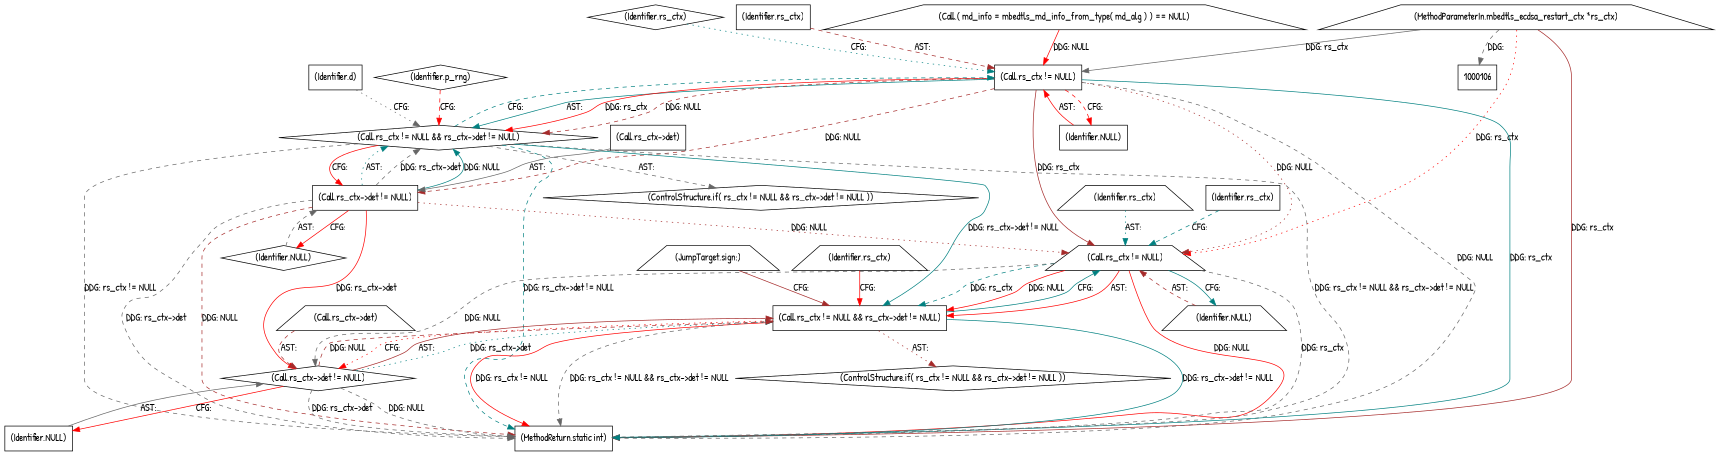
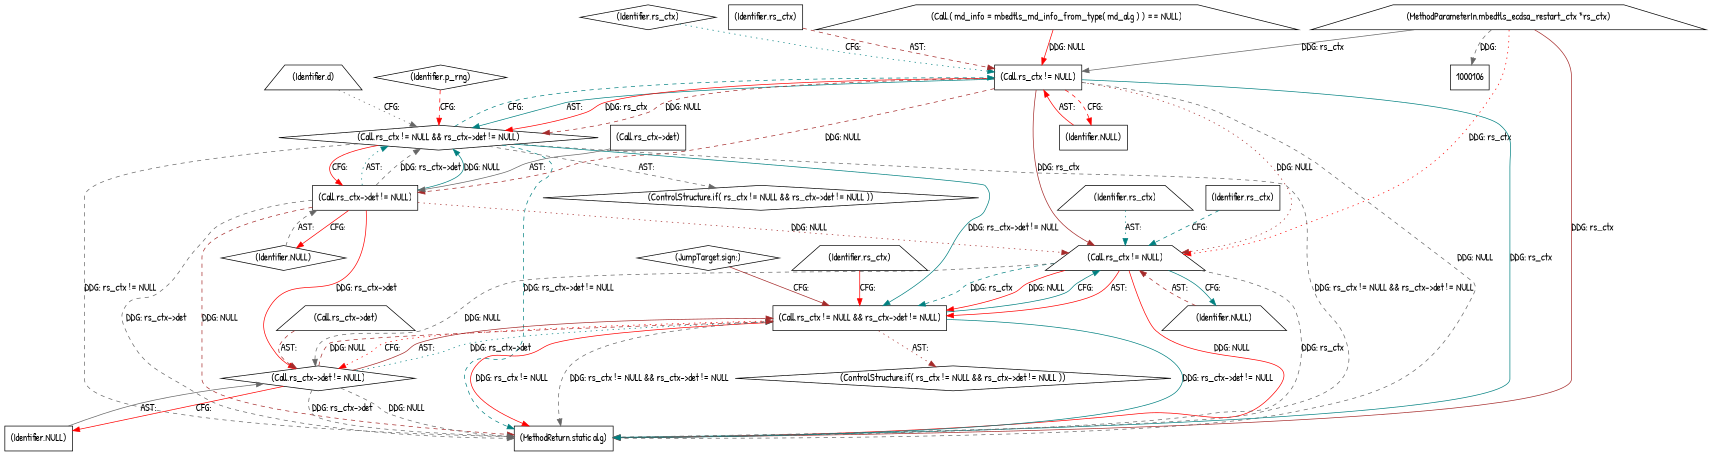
node "(Identifier,d)": shape box -> trapezium
node "(JumpTarget,sign:)": shape trapezium -> diamond
node "(MethodReturn,static int)": label "(MethodReturn,static int)" -> "(MethodReturn,static alg)"
